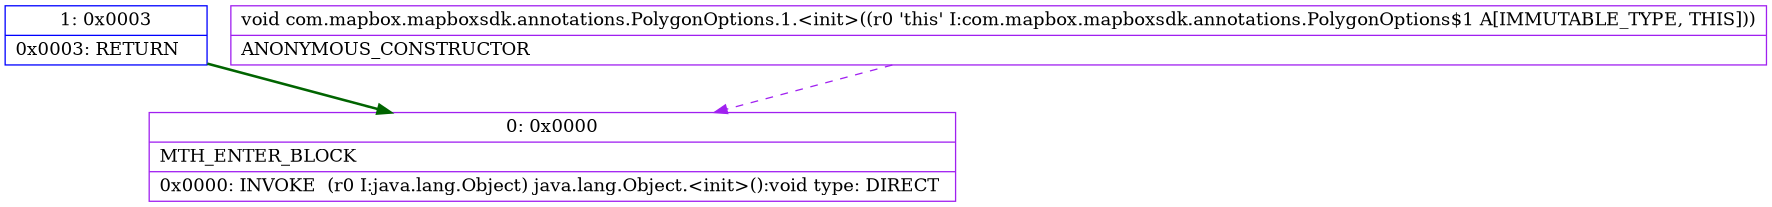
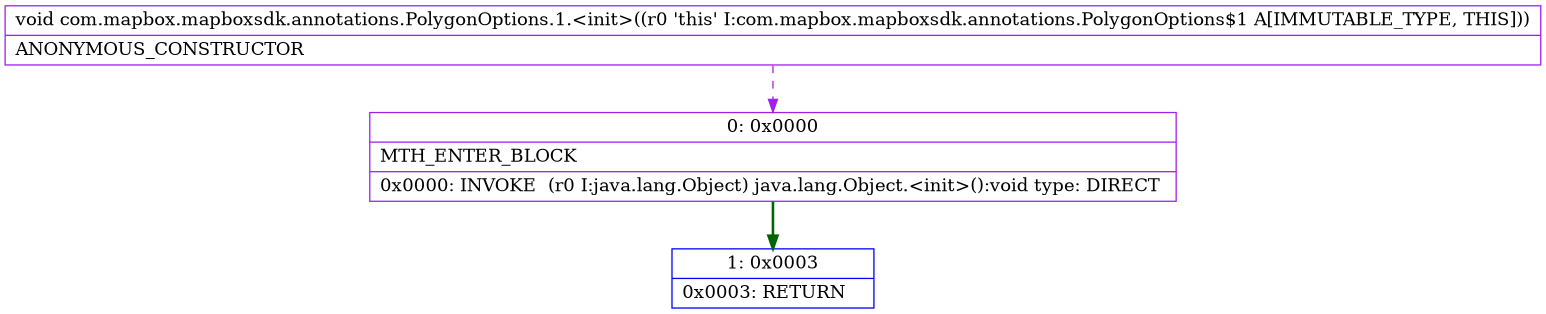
edge "1: 0x0003" -> "0: 0x0000": reversed
